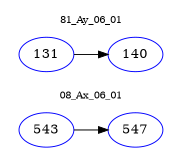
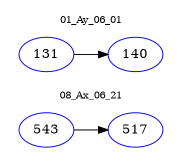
cluster "81_Ay_06_01": label "81_Ay_06_01" -> "01_Ay_06_01"
cluster "08_Ax_06_01": label "08_Ax_06_01" -> "08_Ax_06_21"
node "547": label "547" -> "517"
